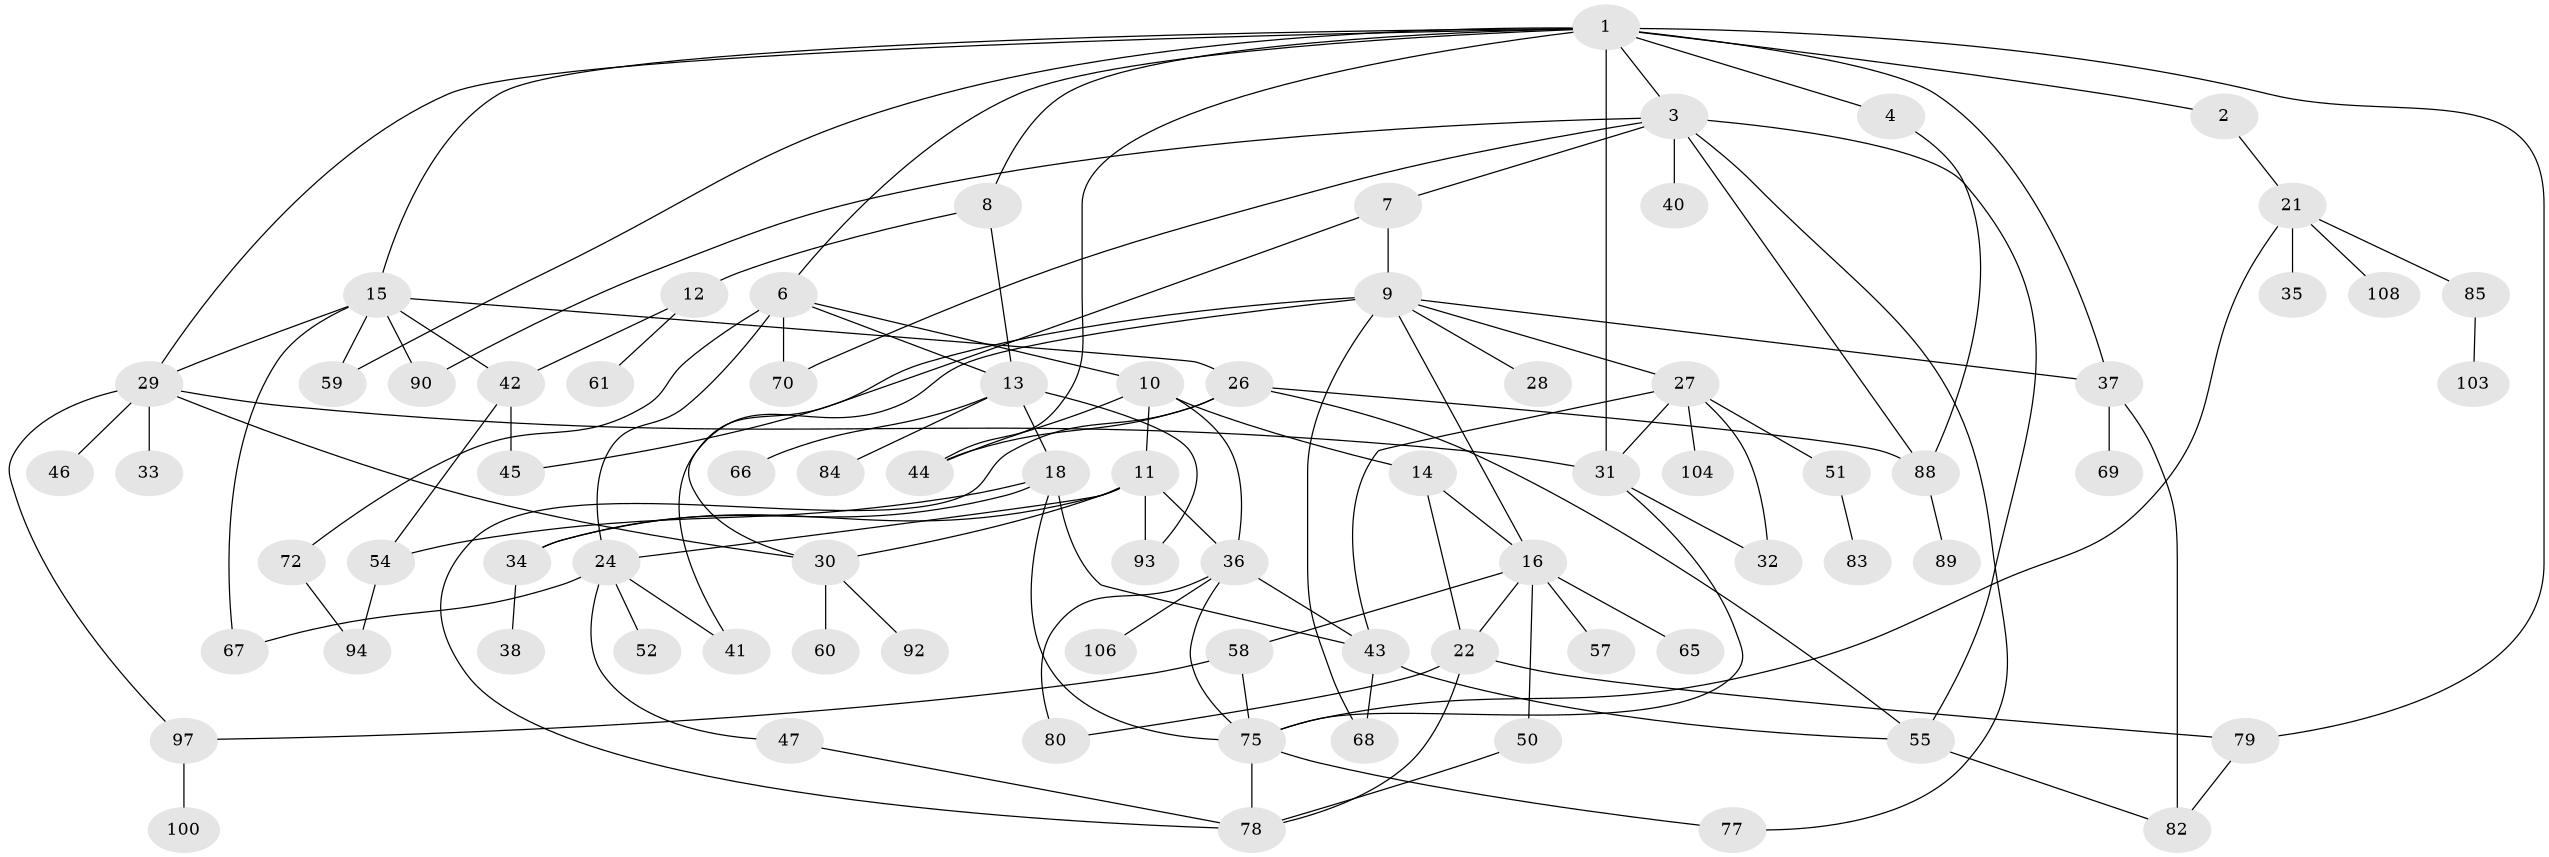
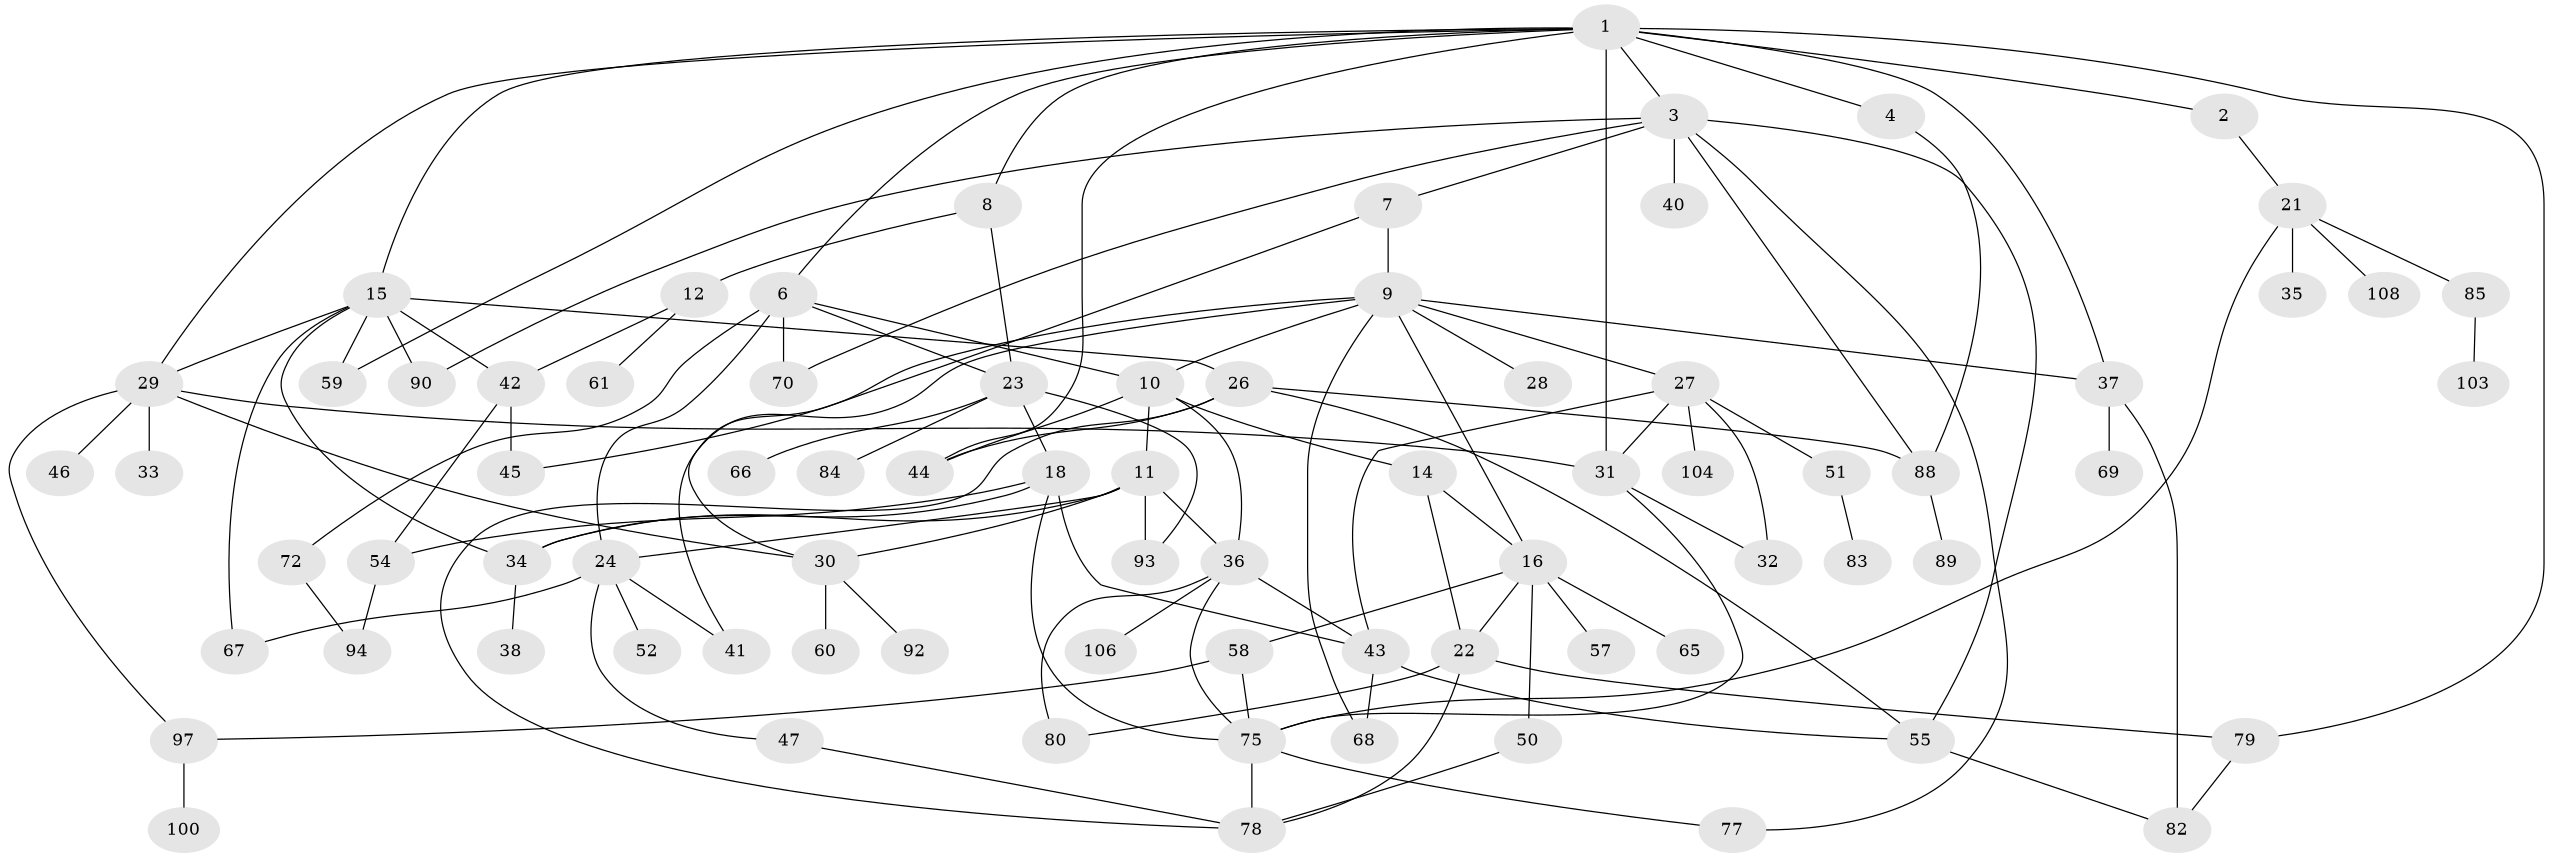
edge "9" -- "10": added
node "13": label "13" -> "23"
edge "15" -- "34": added
